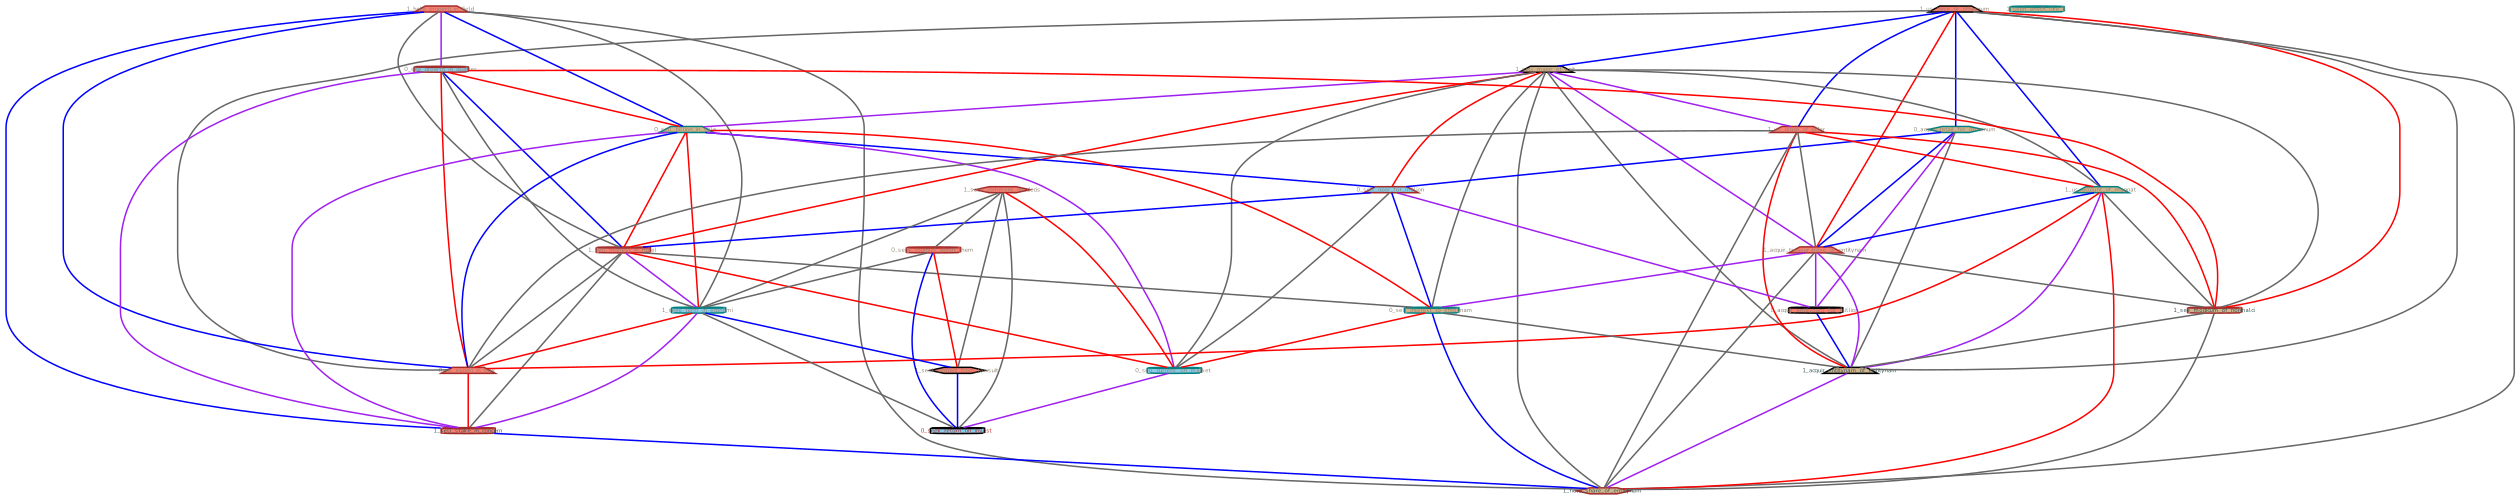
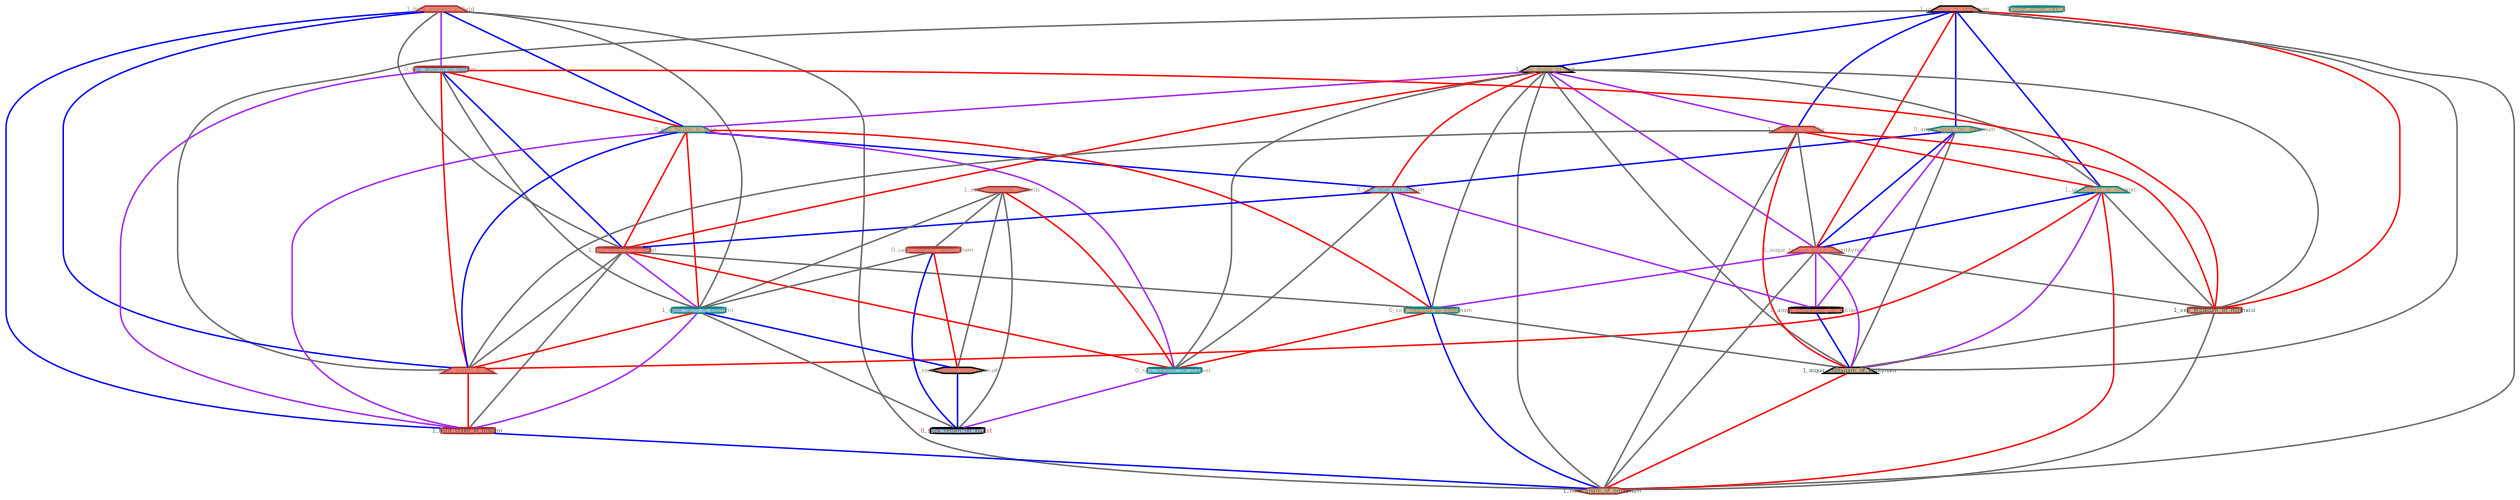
node "1_sell_stake_in_concern": label "1_sell_stake_in_concern" -> "1_hold_stake_in_concern"
edge "1_acquir_entitynam_of_entitynam" -- "1_hold_share_of_entitynam": color purple -> red
